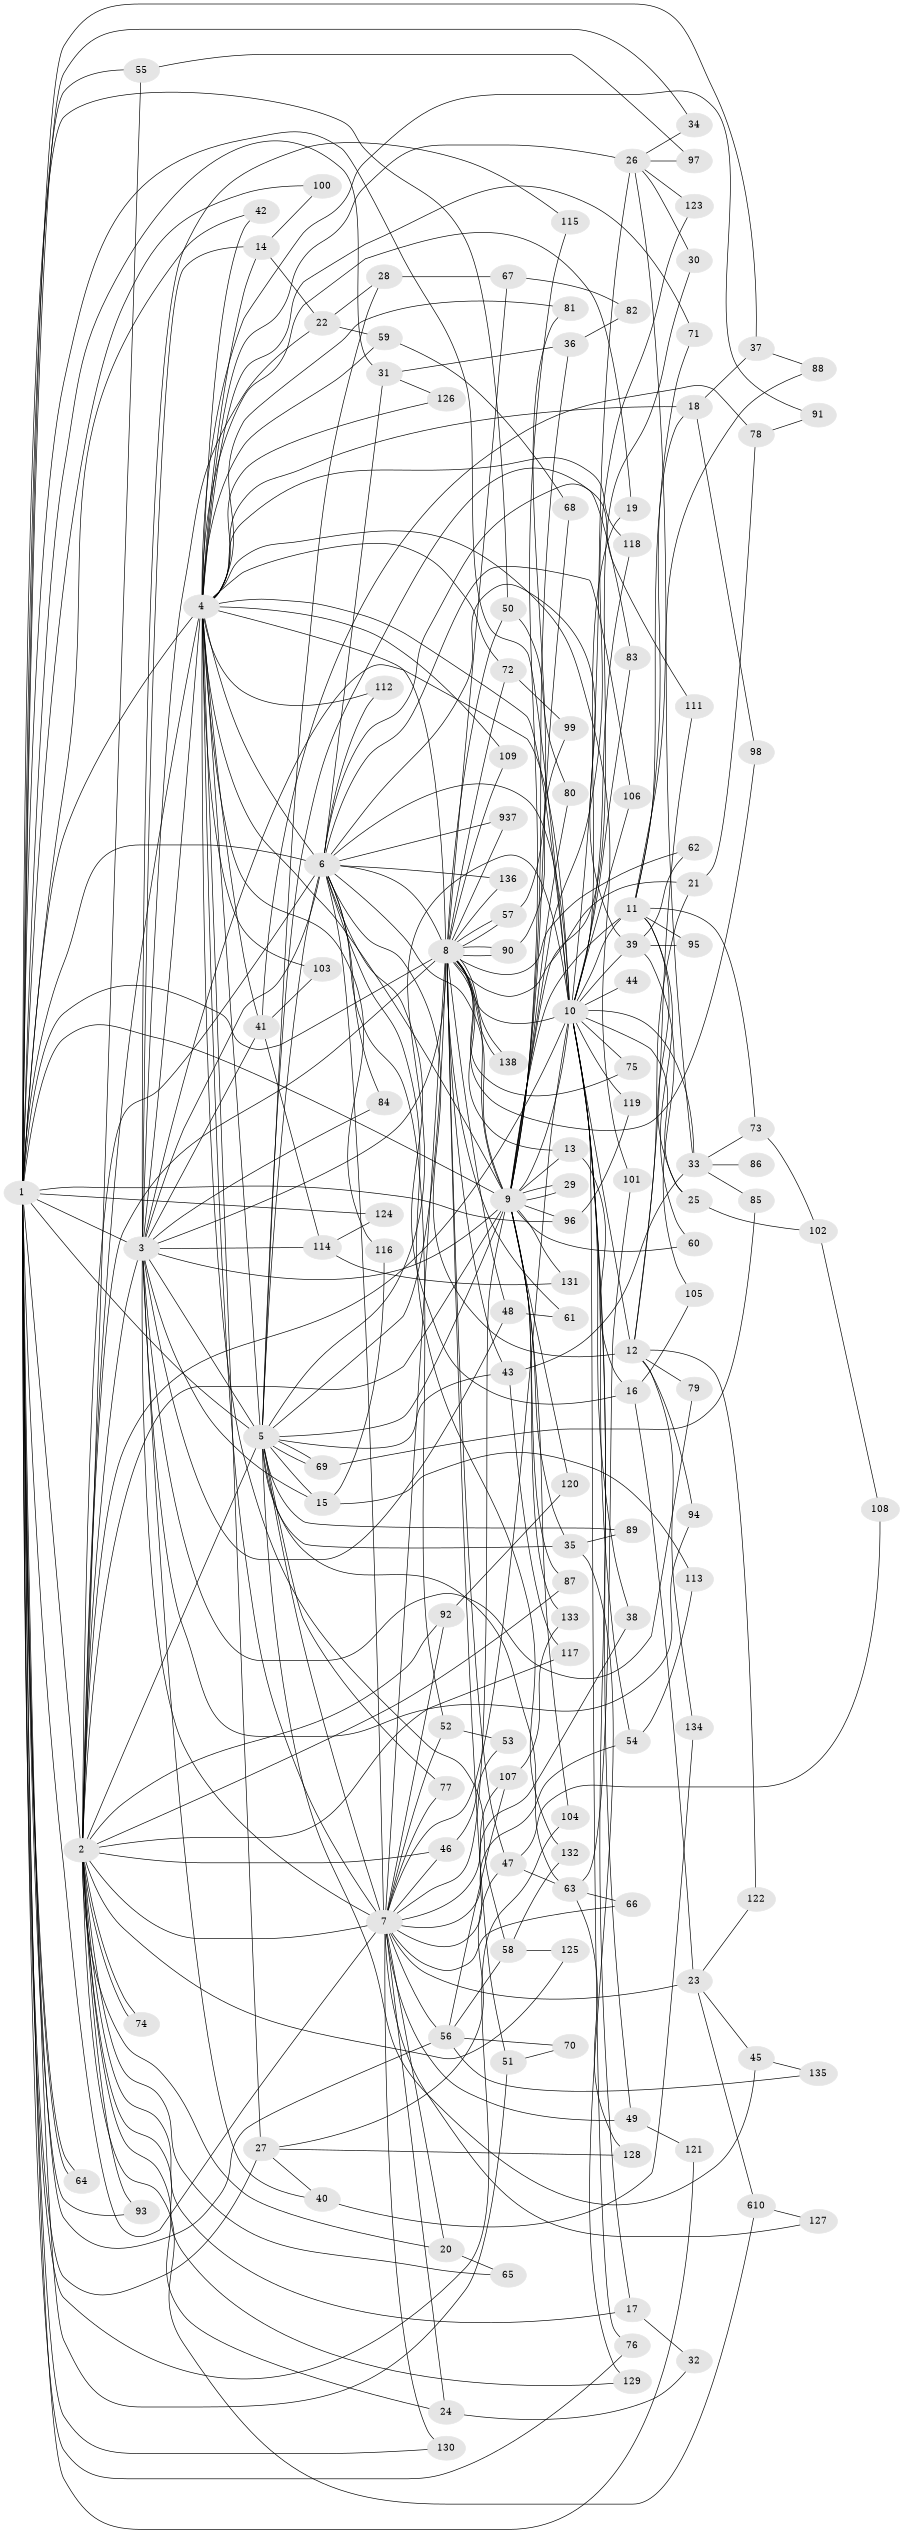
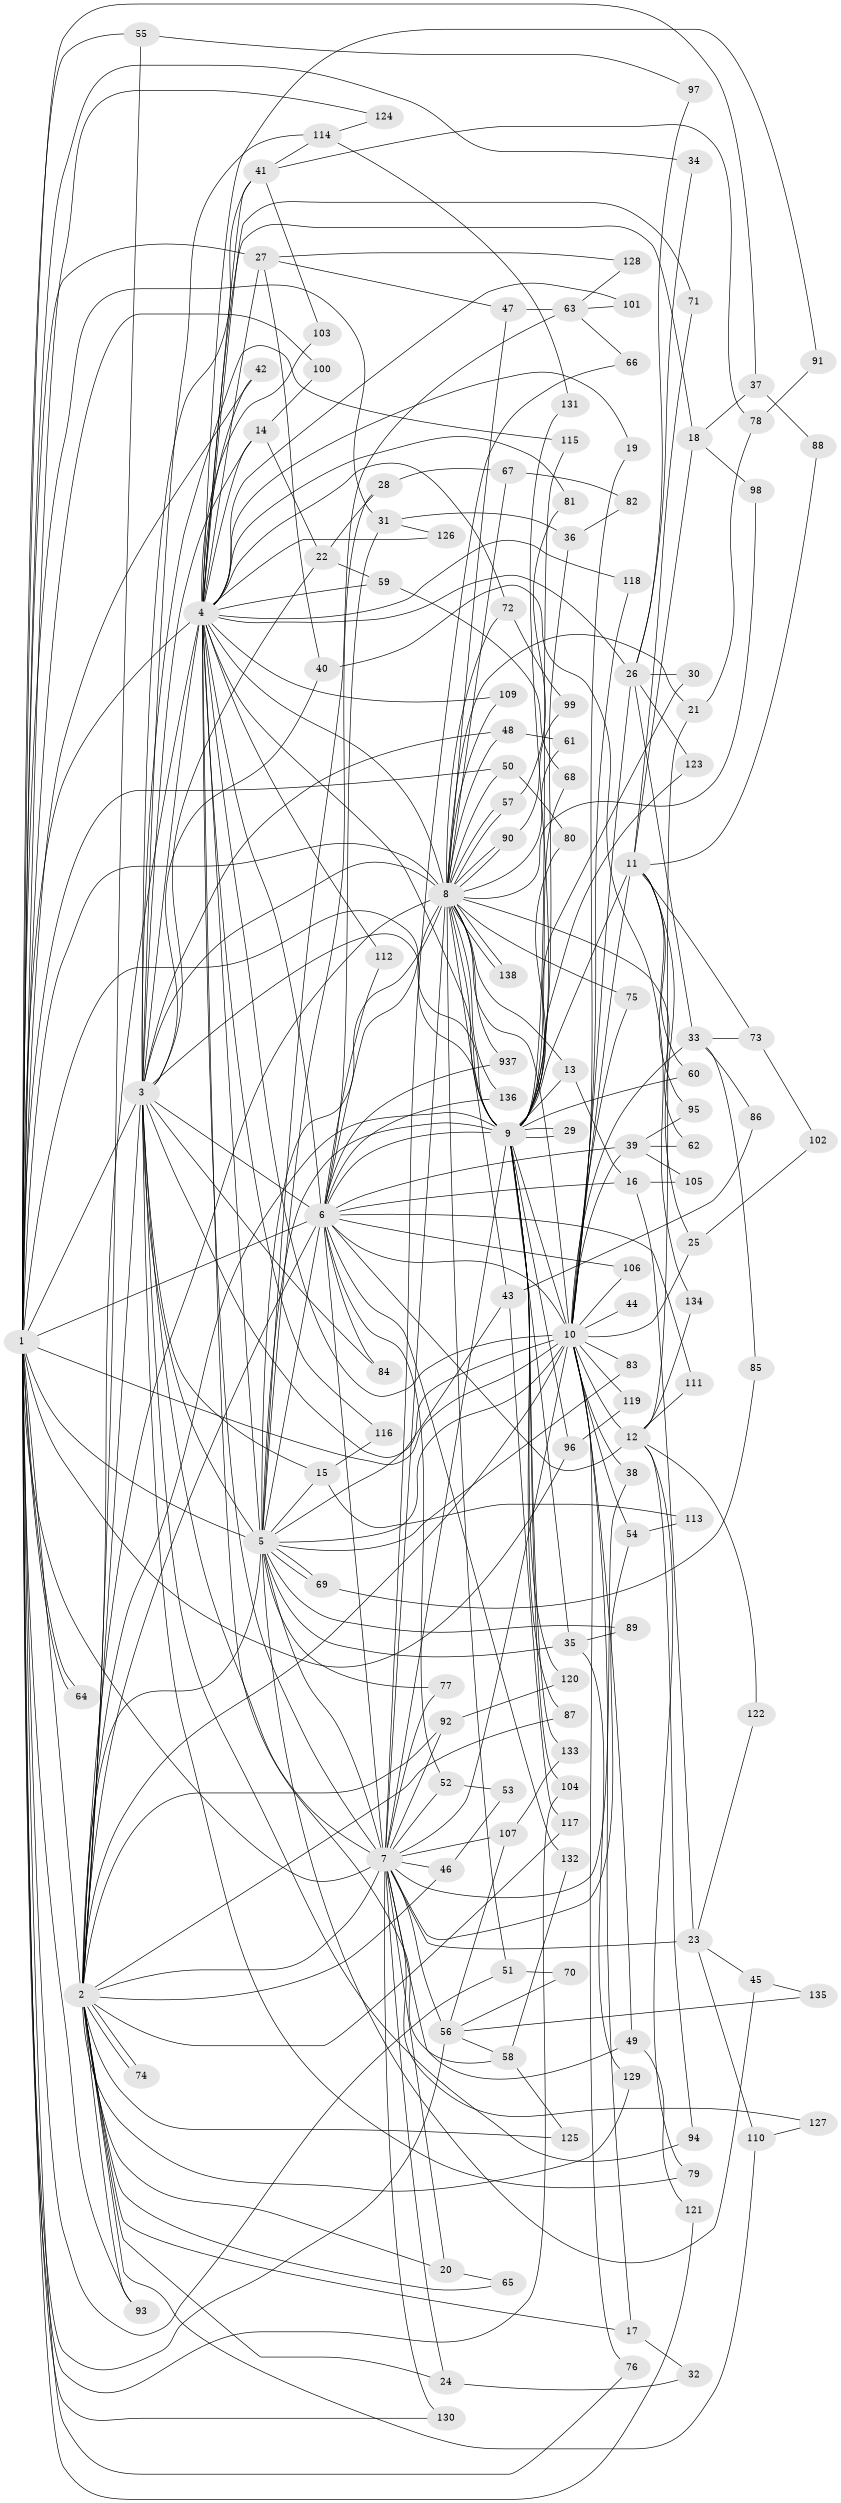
edge "33" -- "43": now "86" -- "43"
node "108": removed
node "610": label "610" -> "110"
